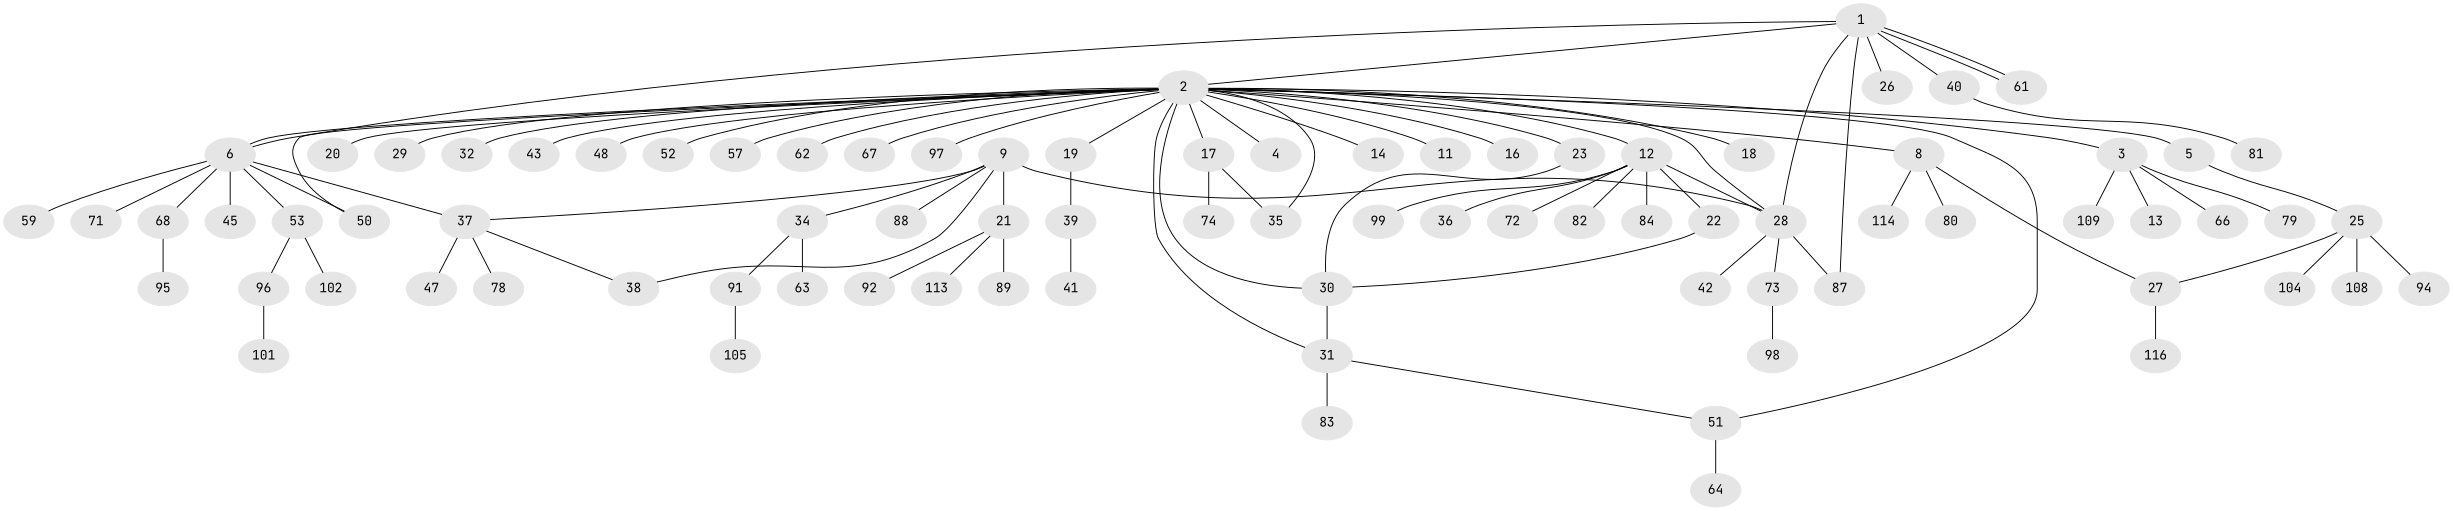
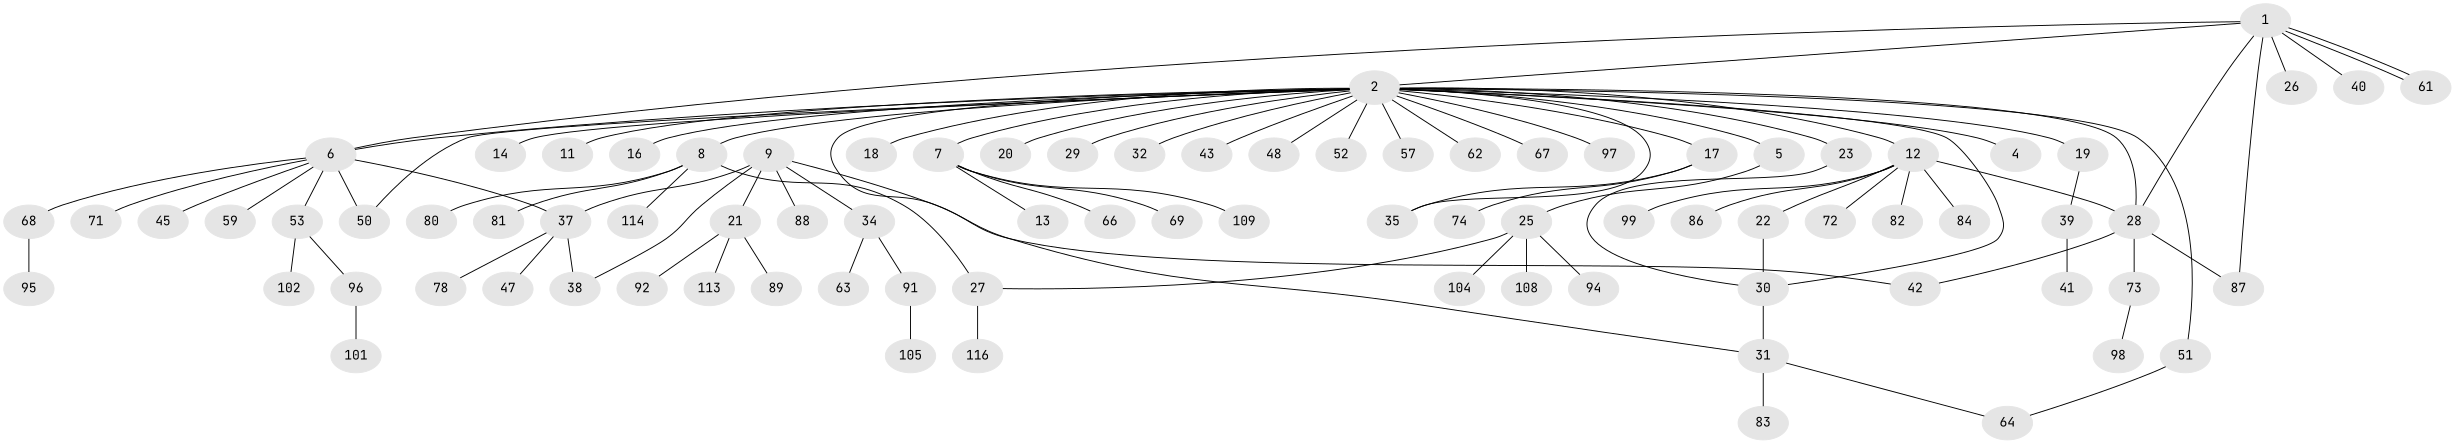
edge "40" -- "81": now "8" -- "81"
node "3": label "3" -> "7"
edge "9" -- "28": now "9" -- "42"
node "36": label "36" -> "86"
node "79": label "79" -> "69"
edge "31" -- "51": now "31" -- "64"
